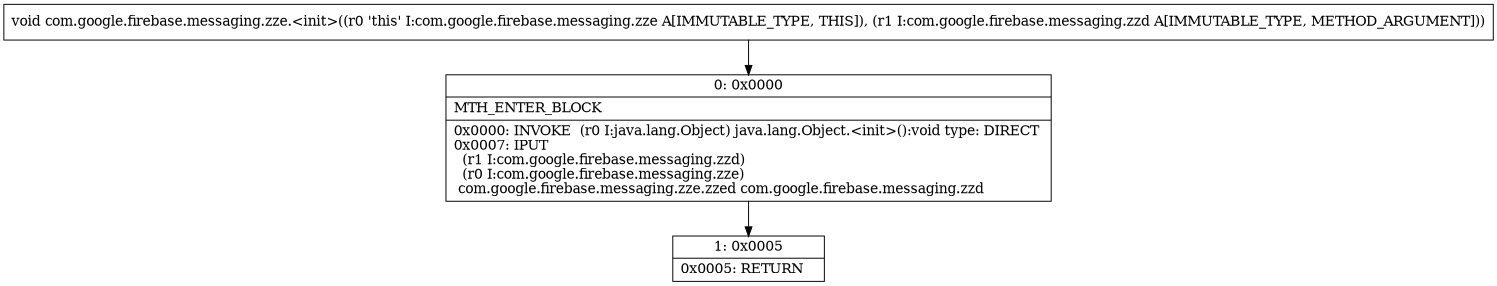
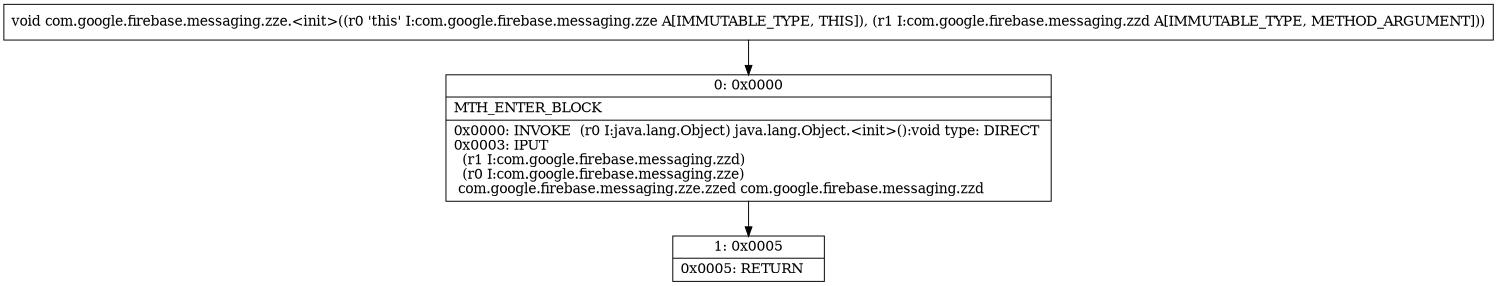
node "0: 0x0000": text "0x0007: IPUT" -> "0x0003: IPUT"
